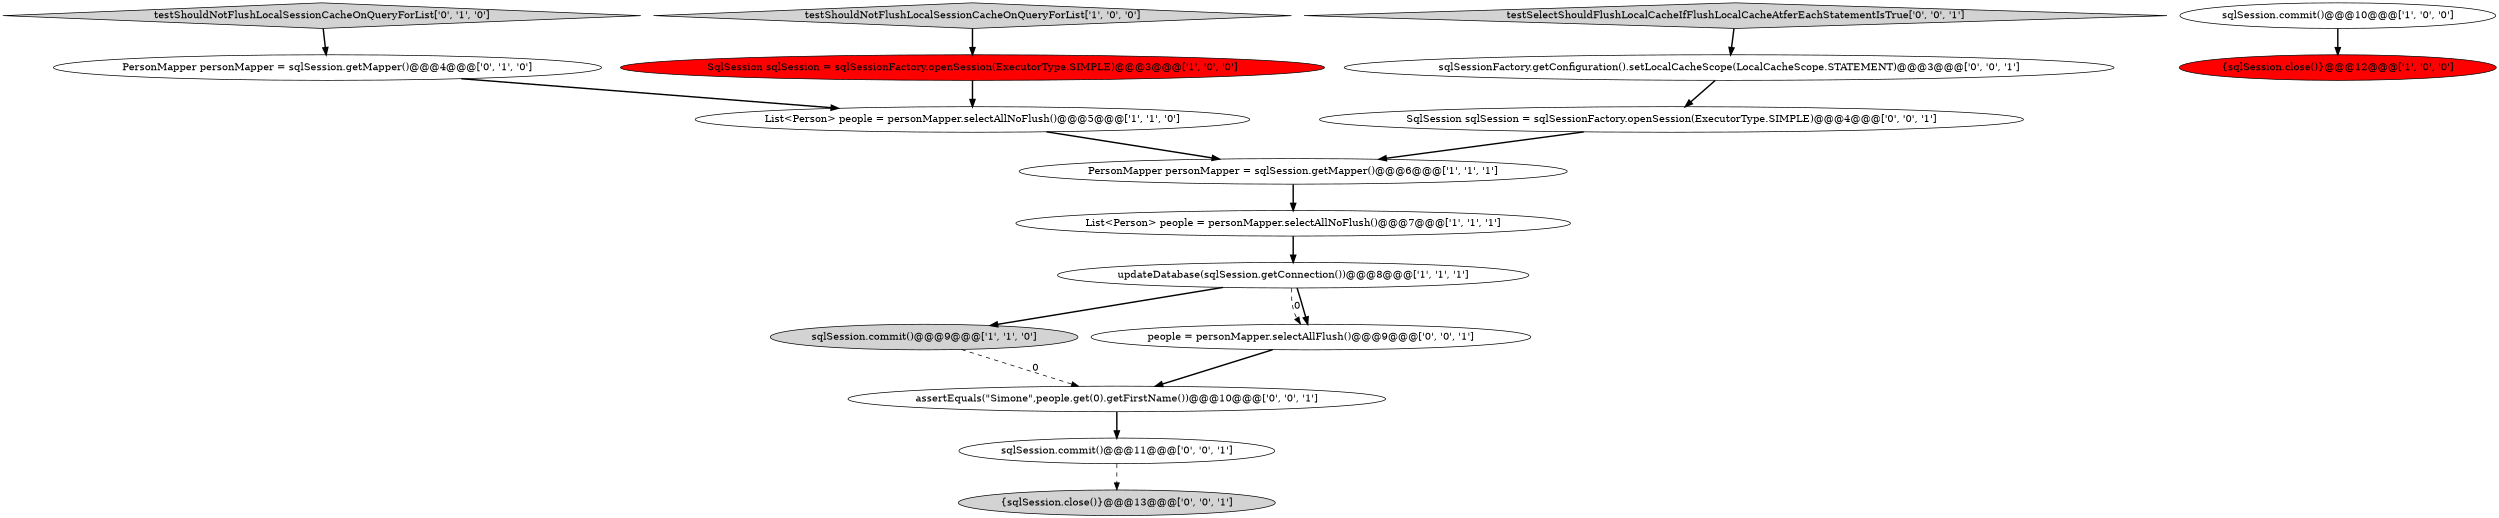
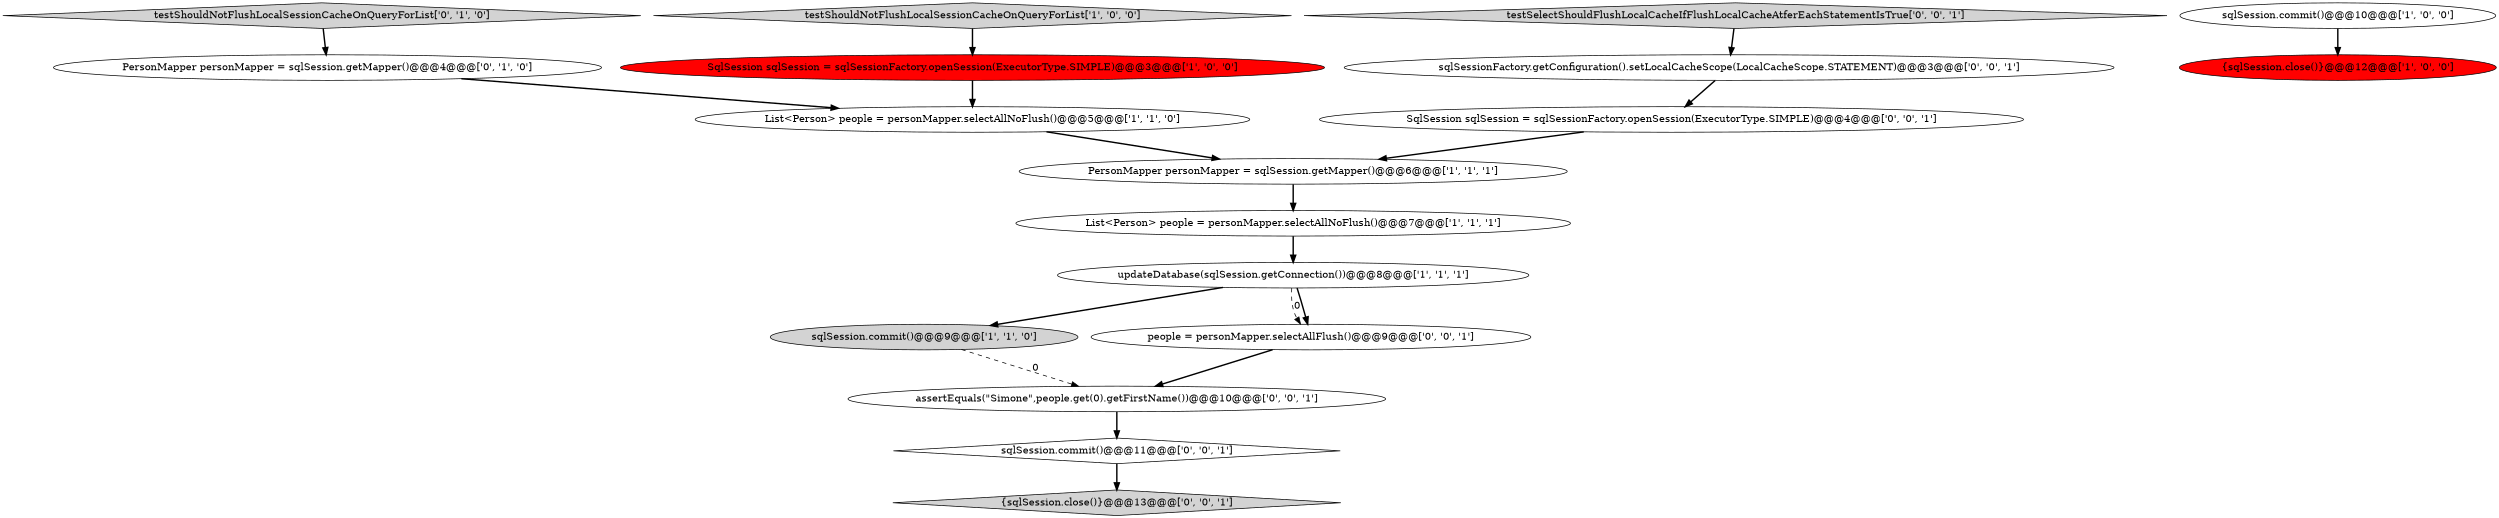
node "sqlSession.commit()@@@11@@@['0', '0', '1']": shape ellipse -> diamond
edge "sqlSession.commit()@@@11@@@['0', '0', '1']" -> "{sqlSession.close()}@@@13@@@['0', '0', '1']": style dashed -> bold
node "{sqlSession.close()}@@@13@@@['0', '0', '1']": shape ellipse -> diamond
